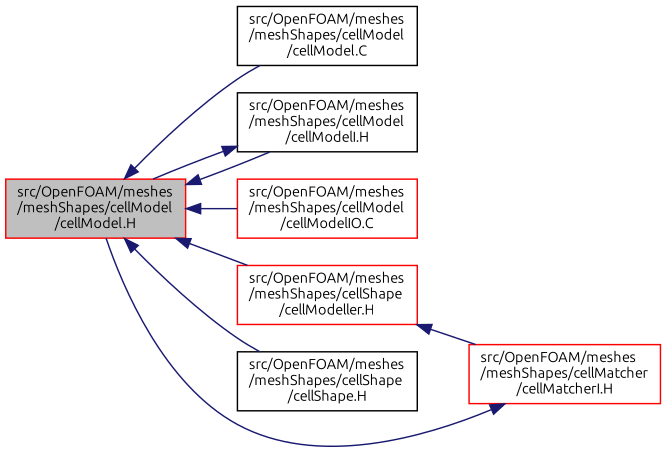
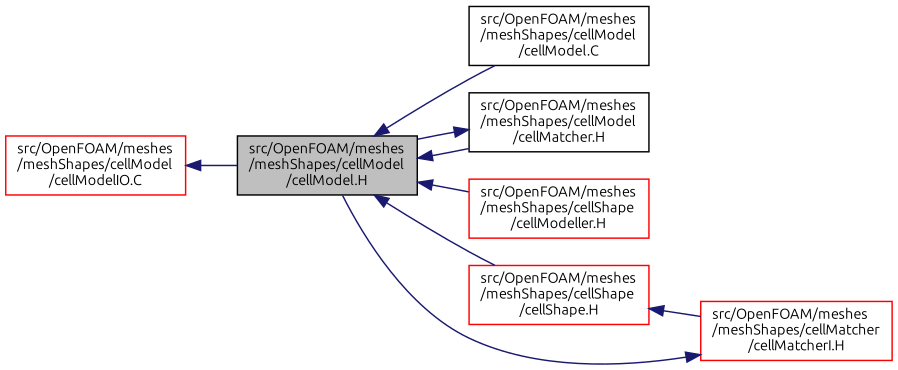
node "src/OpenFOAM/meshes /meshShapes/cellModel /cellModelI.H": label "src/OpenFOAM/meshes /meshShapes/cellModel /cellModelI.H" -> "src/OpenFOAM/meshes /meshShapes/cellModel /cellMatcher.H"
node "src/OpenFOAM/meshes /meshShapes/cellModel /cellModel.H": color red -> black
edge "src/OpenFOAM/meshes /meshShapes/cellModel /cellModelIO.C" -> "src/OpenFOAM/meshes /meshShapes/cellModel /cellModel.H": reversed
edge "src/OpenFOAM/meshes /meshShapes/cellMatcher /cellMatcherI.H" -> "src/OpenFOAM/meshes /meshShapes/cellShape /cellModeller.H": now "src/OpenFOAM/meshes /meshShapes/cellMatcher /cellMatcherI.H" -> "src/OpenFOAM/meshes /meshShapes/cellShape /cellShape.H"
node "src/OpenFOAM/meshes /meshShapes/cellShape /cellShape.H": color black -> red
